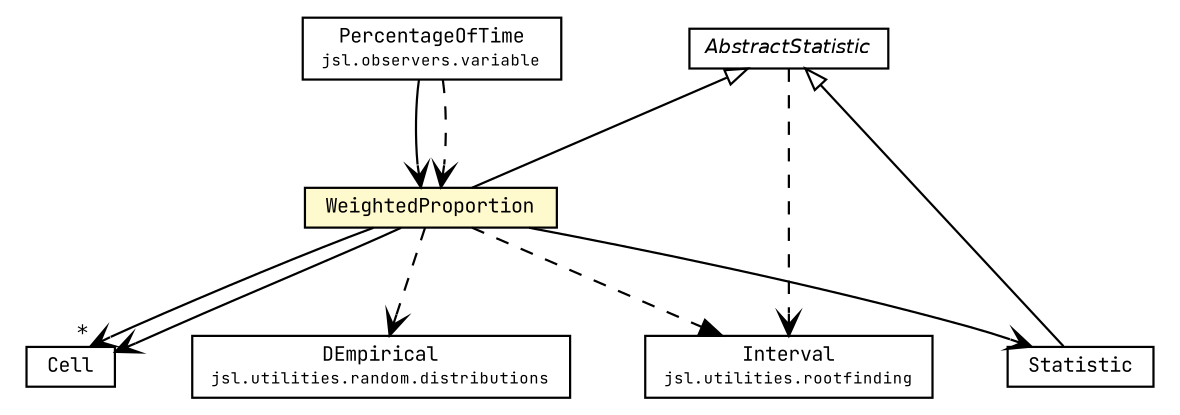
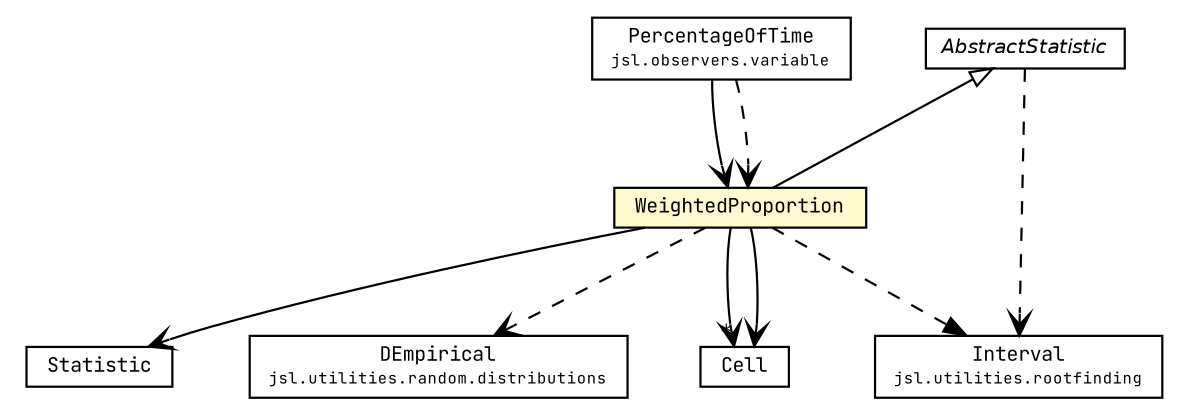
edge "Statistic" -> "AbstractStatistic": removed
